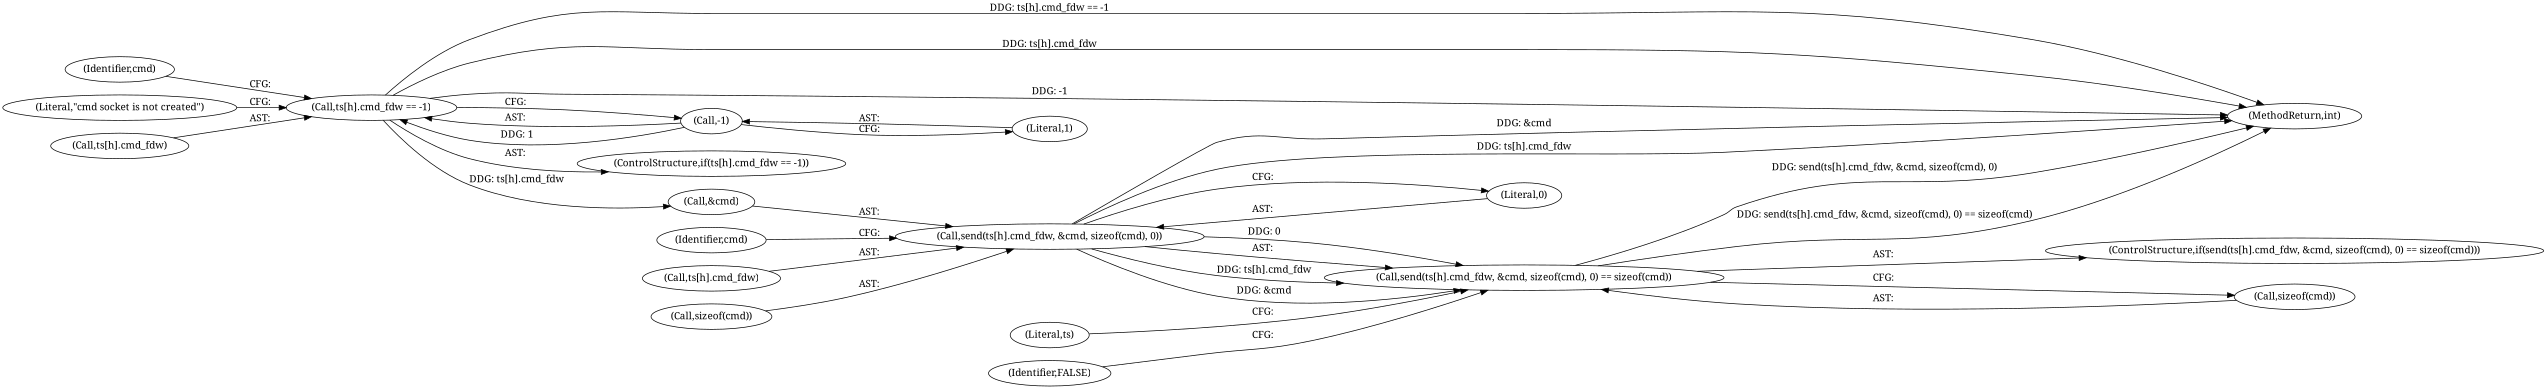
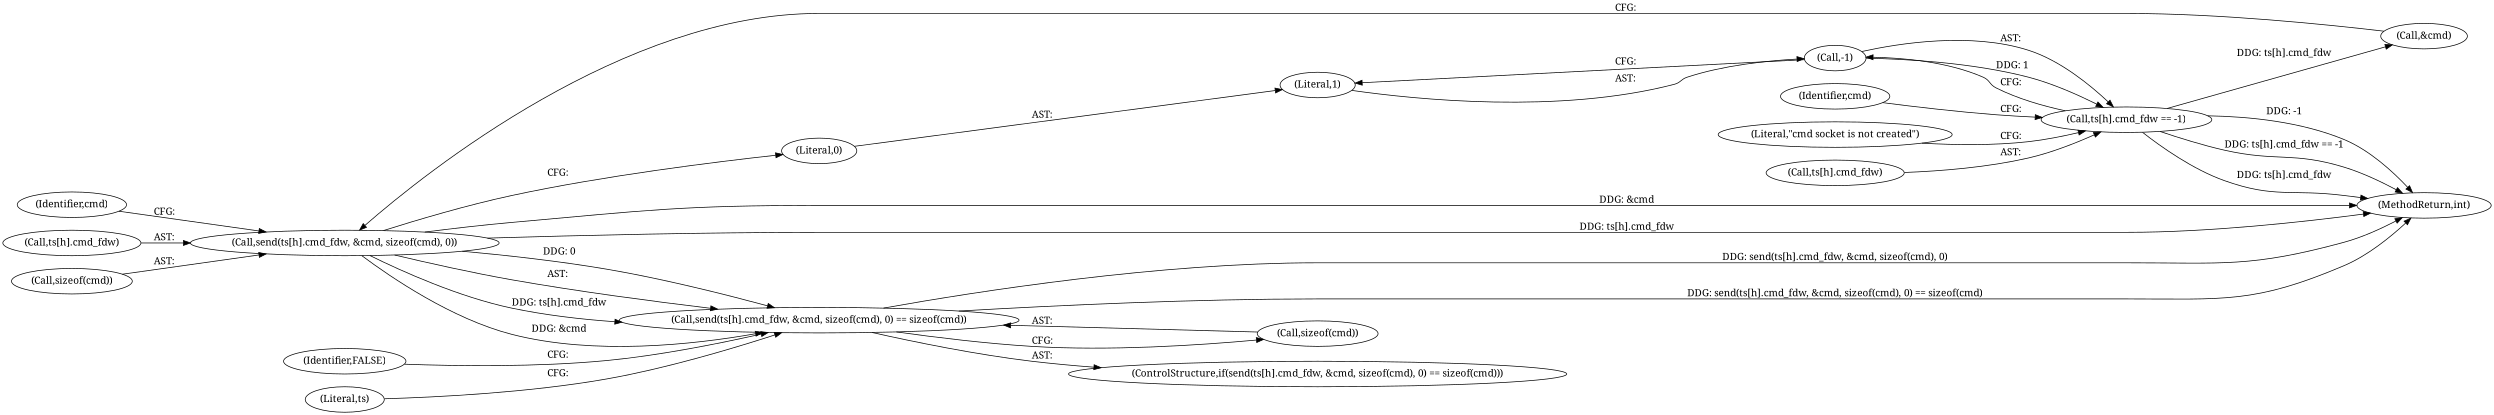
node "(ControlStructure,if(ts[h].cmd_fdw == -1))": removed
edge "(Call,&cmd)" -> "(Call,send(ts[h].cmd_fdw, &cmd, sizeof(cmd), 0))": label "AST: " -> "CFG: "
edge "(Literal,0)" -> "(Call,send(ts[h].cmd_fdw, &cmd, sizeof(cmd), 0))": now "(Literal,0)" -> "(Literal,1)"
